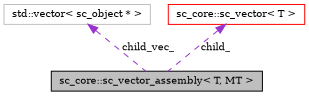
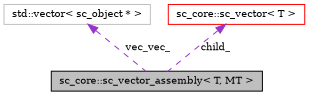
edge "sc_core::sc_vector_assembly< T, MT >" -> "std::vector< sc_object * >": label "child_vec_" -> "vec_vec_"
